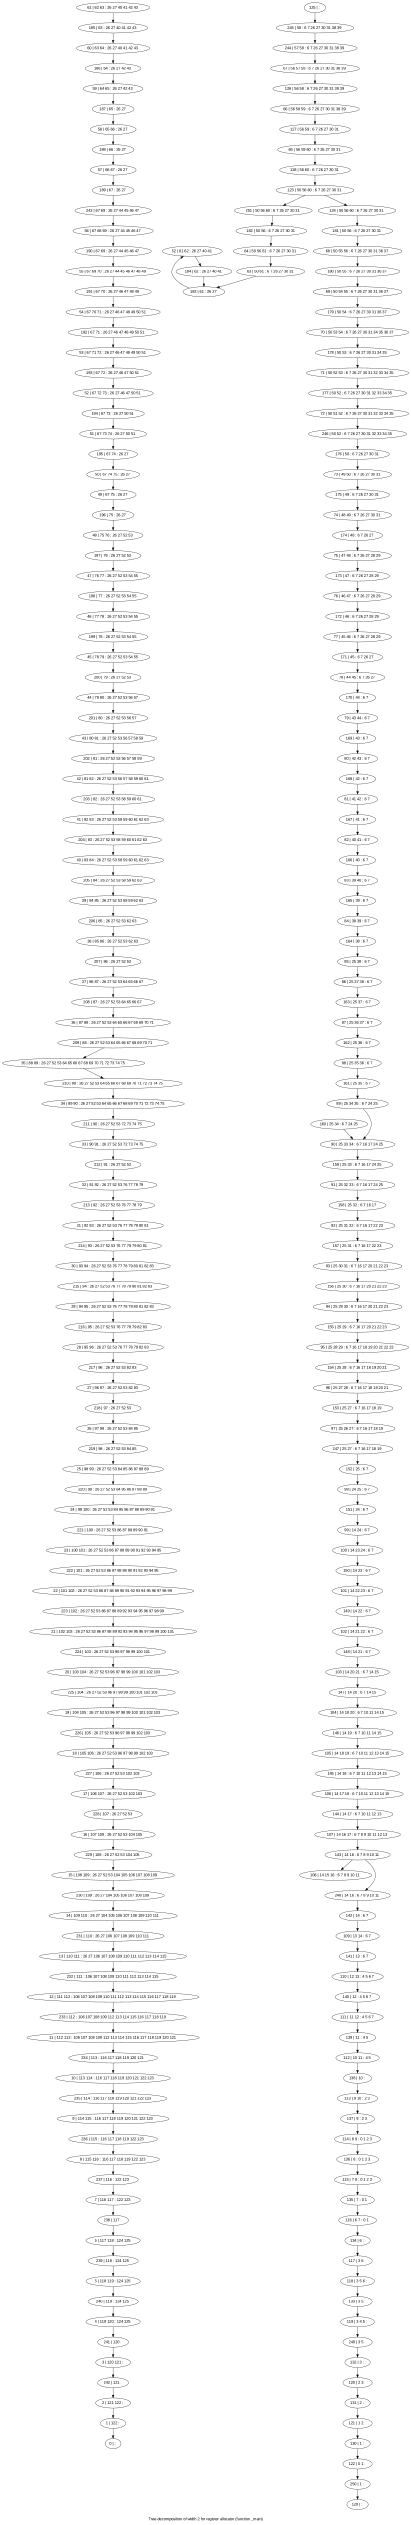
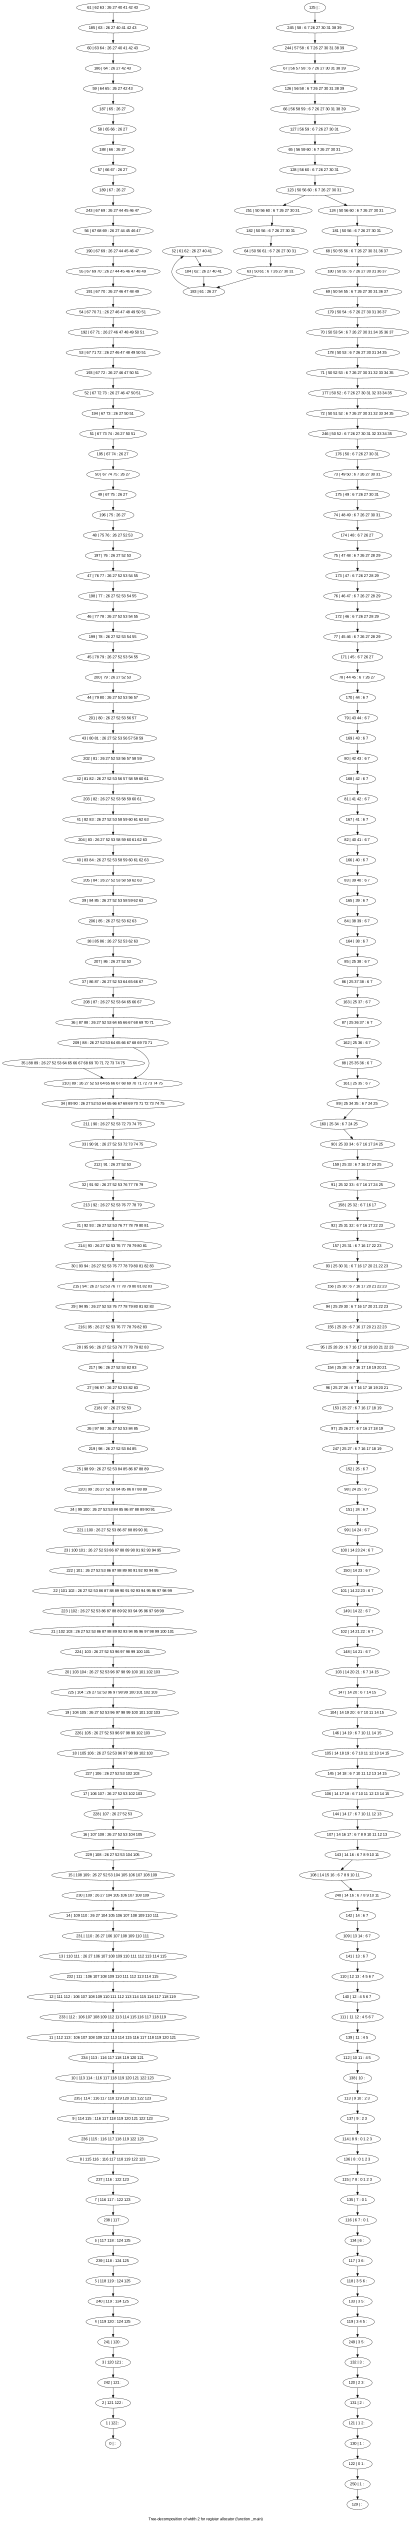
edge "209 | 88 : 26 27 52 53 64 65 66 67 68 69 70 71" -> "35 | 88 89 : 26 27 52 53 64 65 66 67 68 69 70 71 72 73 74 75": now "209 | 88 : 26 27 52 53 64 65 66 67 68 69 70 71" -> "210 | 89 : 26 27 52 53 64 65 66 67 68 69 70 71 72 73 74 75"
edge "89 | 25 34 35 : 6 7 24 25" -> "90 | 25 33 34 : 6 7 16 17 24 25": now "89 | 25 34 35 : 6 7 24 25" -> "160 | 25 34 : 6 7 24 25"
edge "143 | 14 16 : 6 7 8 9 10 11" -> "248 | 14 16 : 6 7 8 9 10 11": now "108 | 14 15 16 : 6 7 8 9 10 11" -> "248 | 14 16 : 6 7 8 9 10 11"
